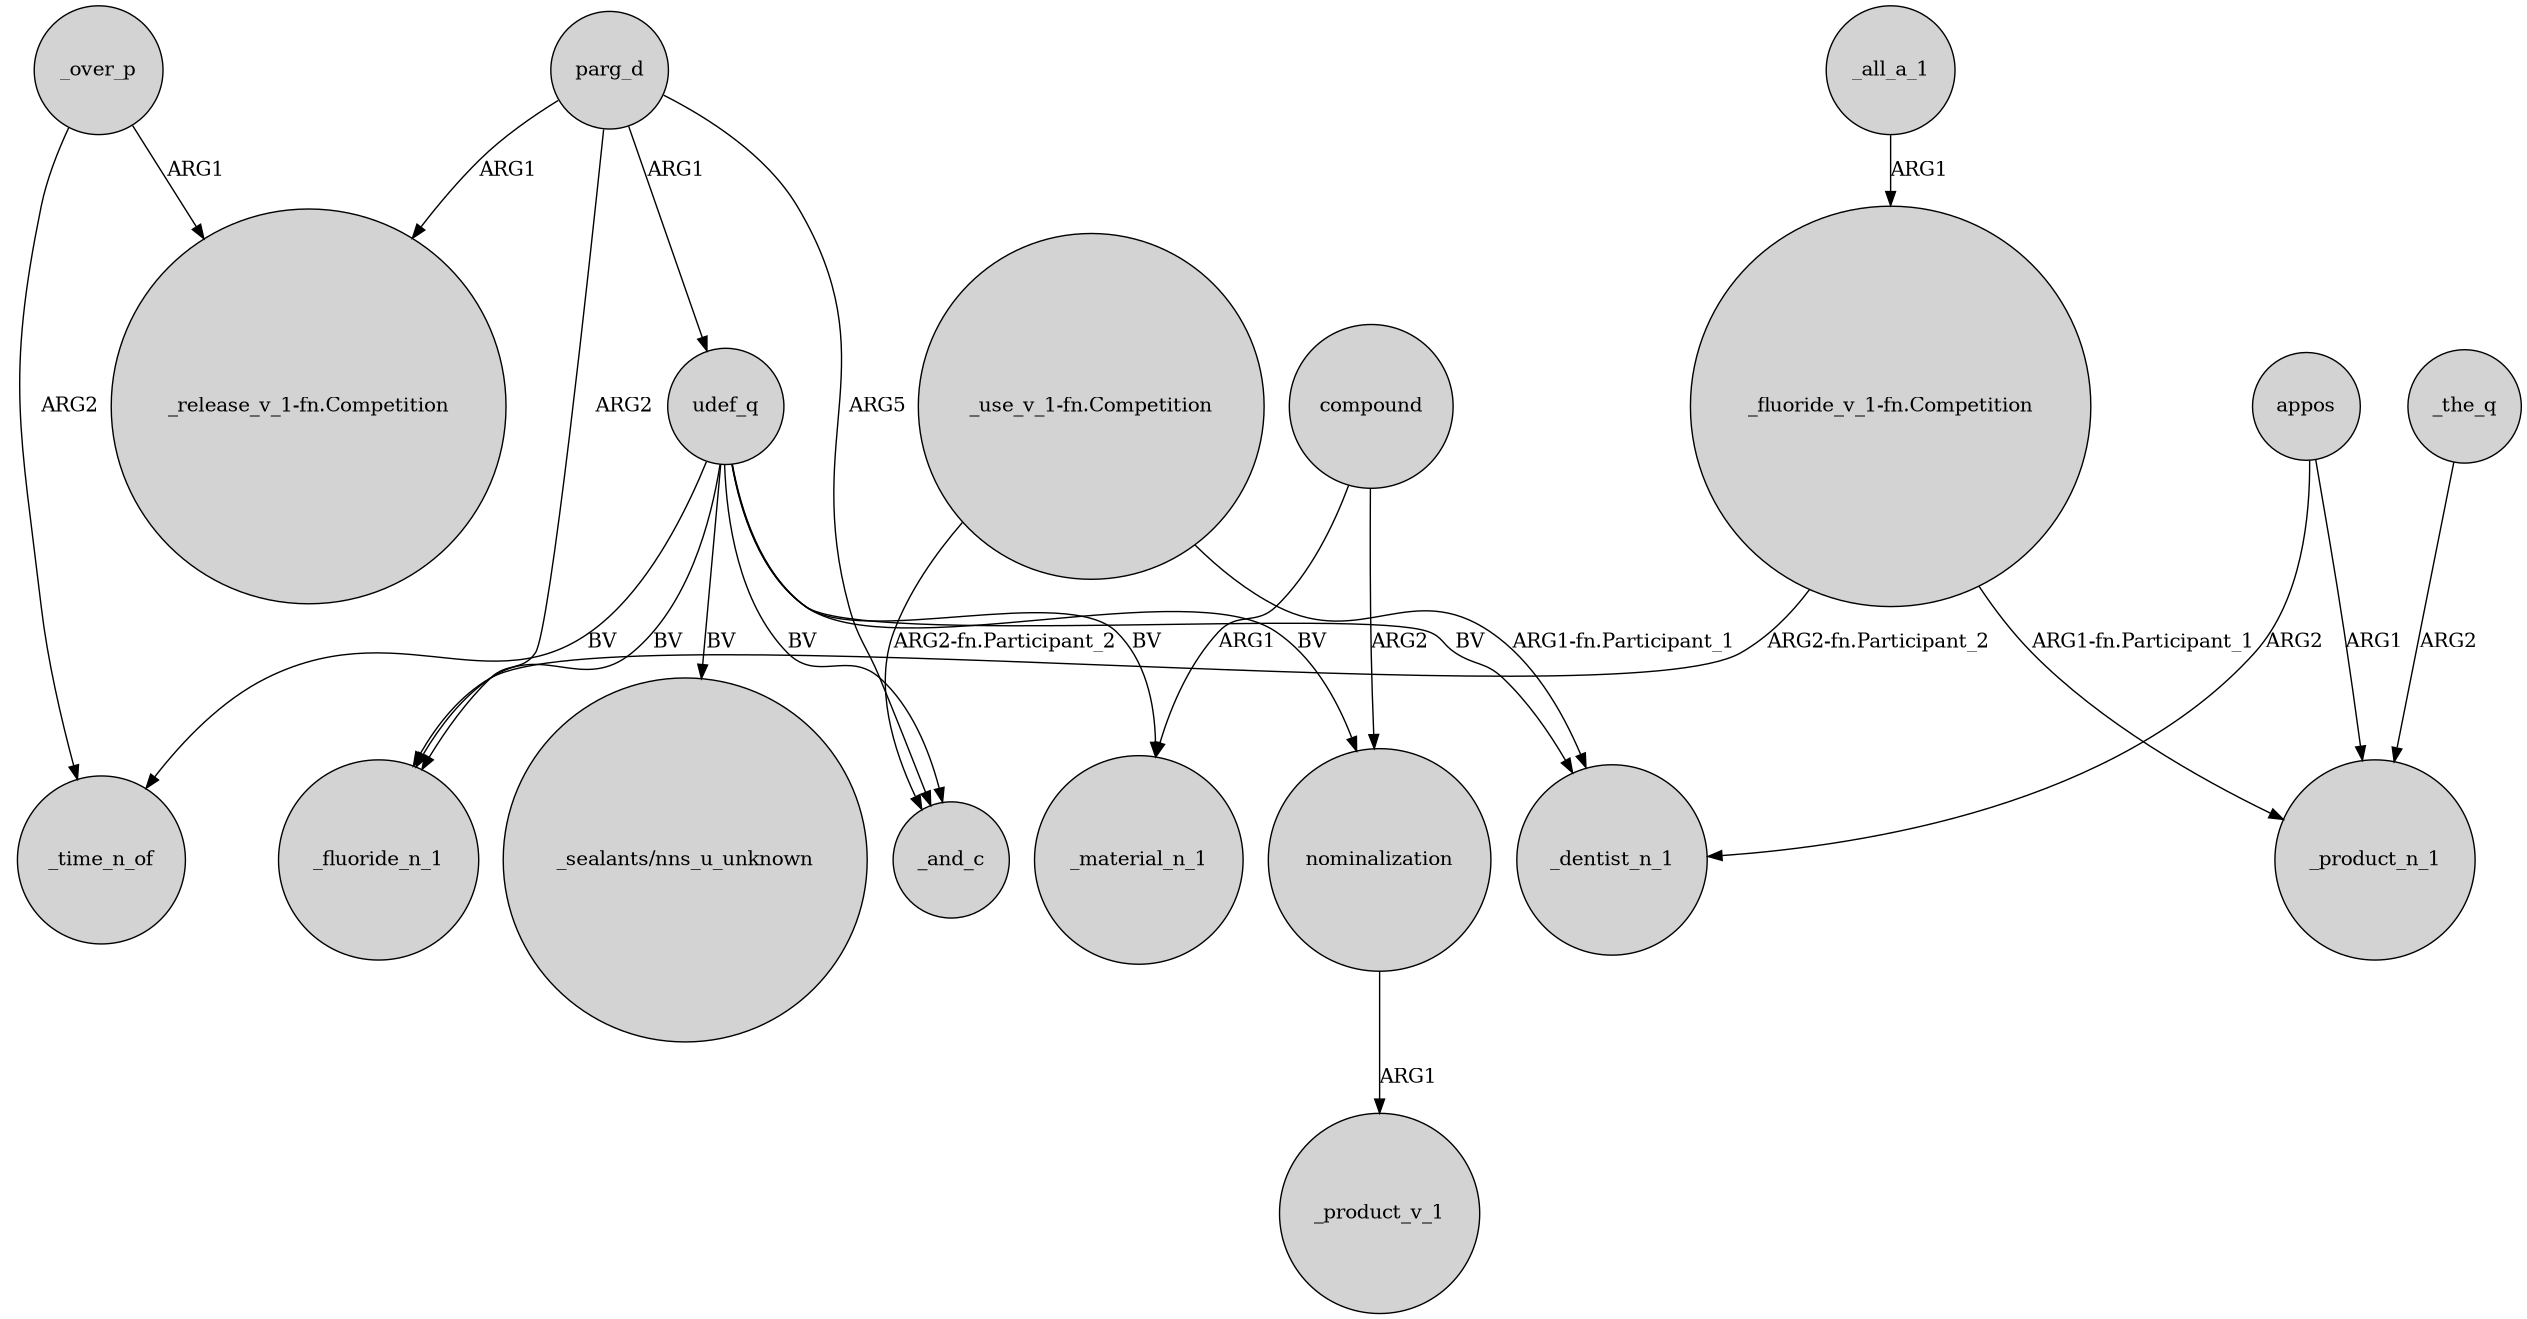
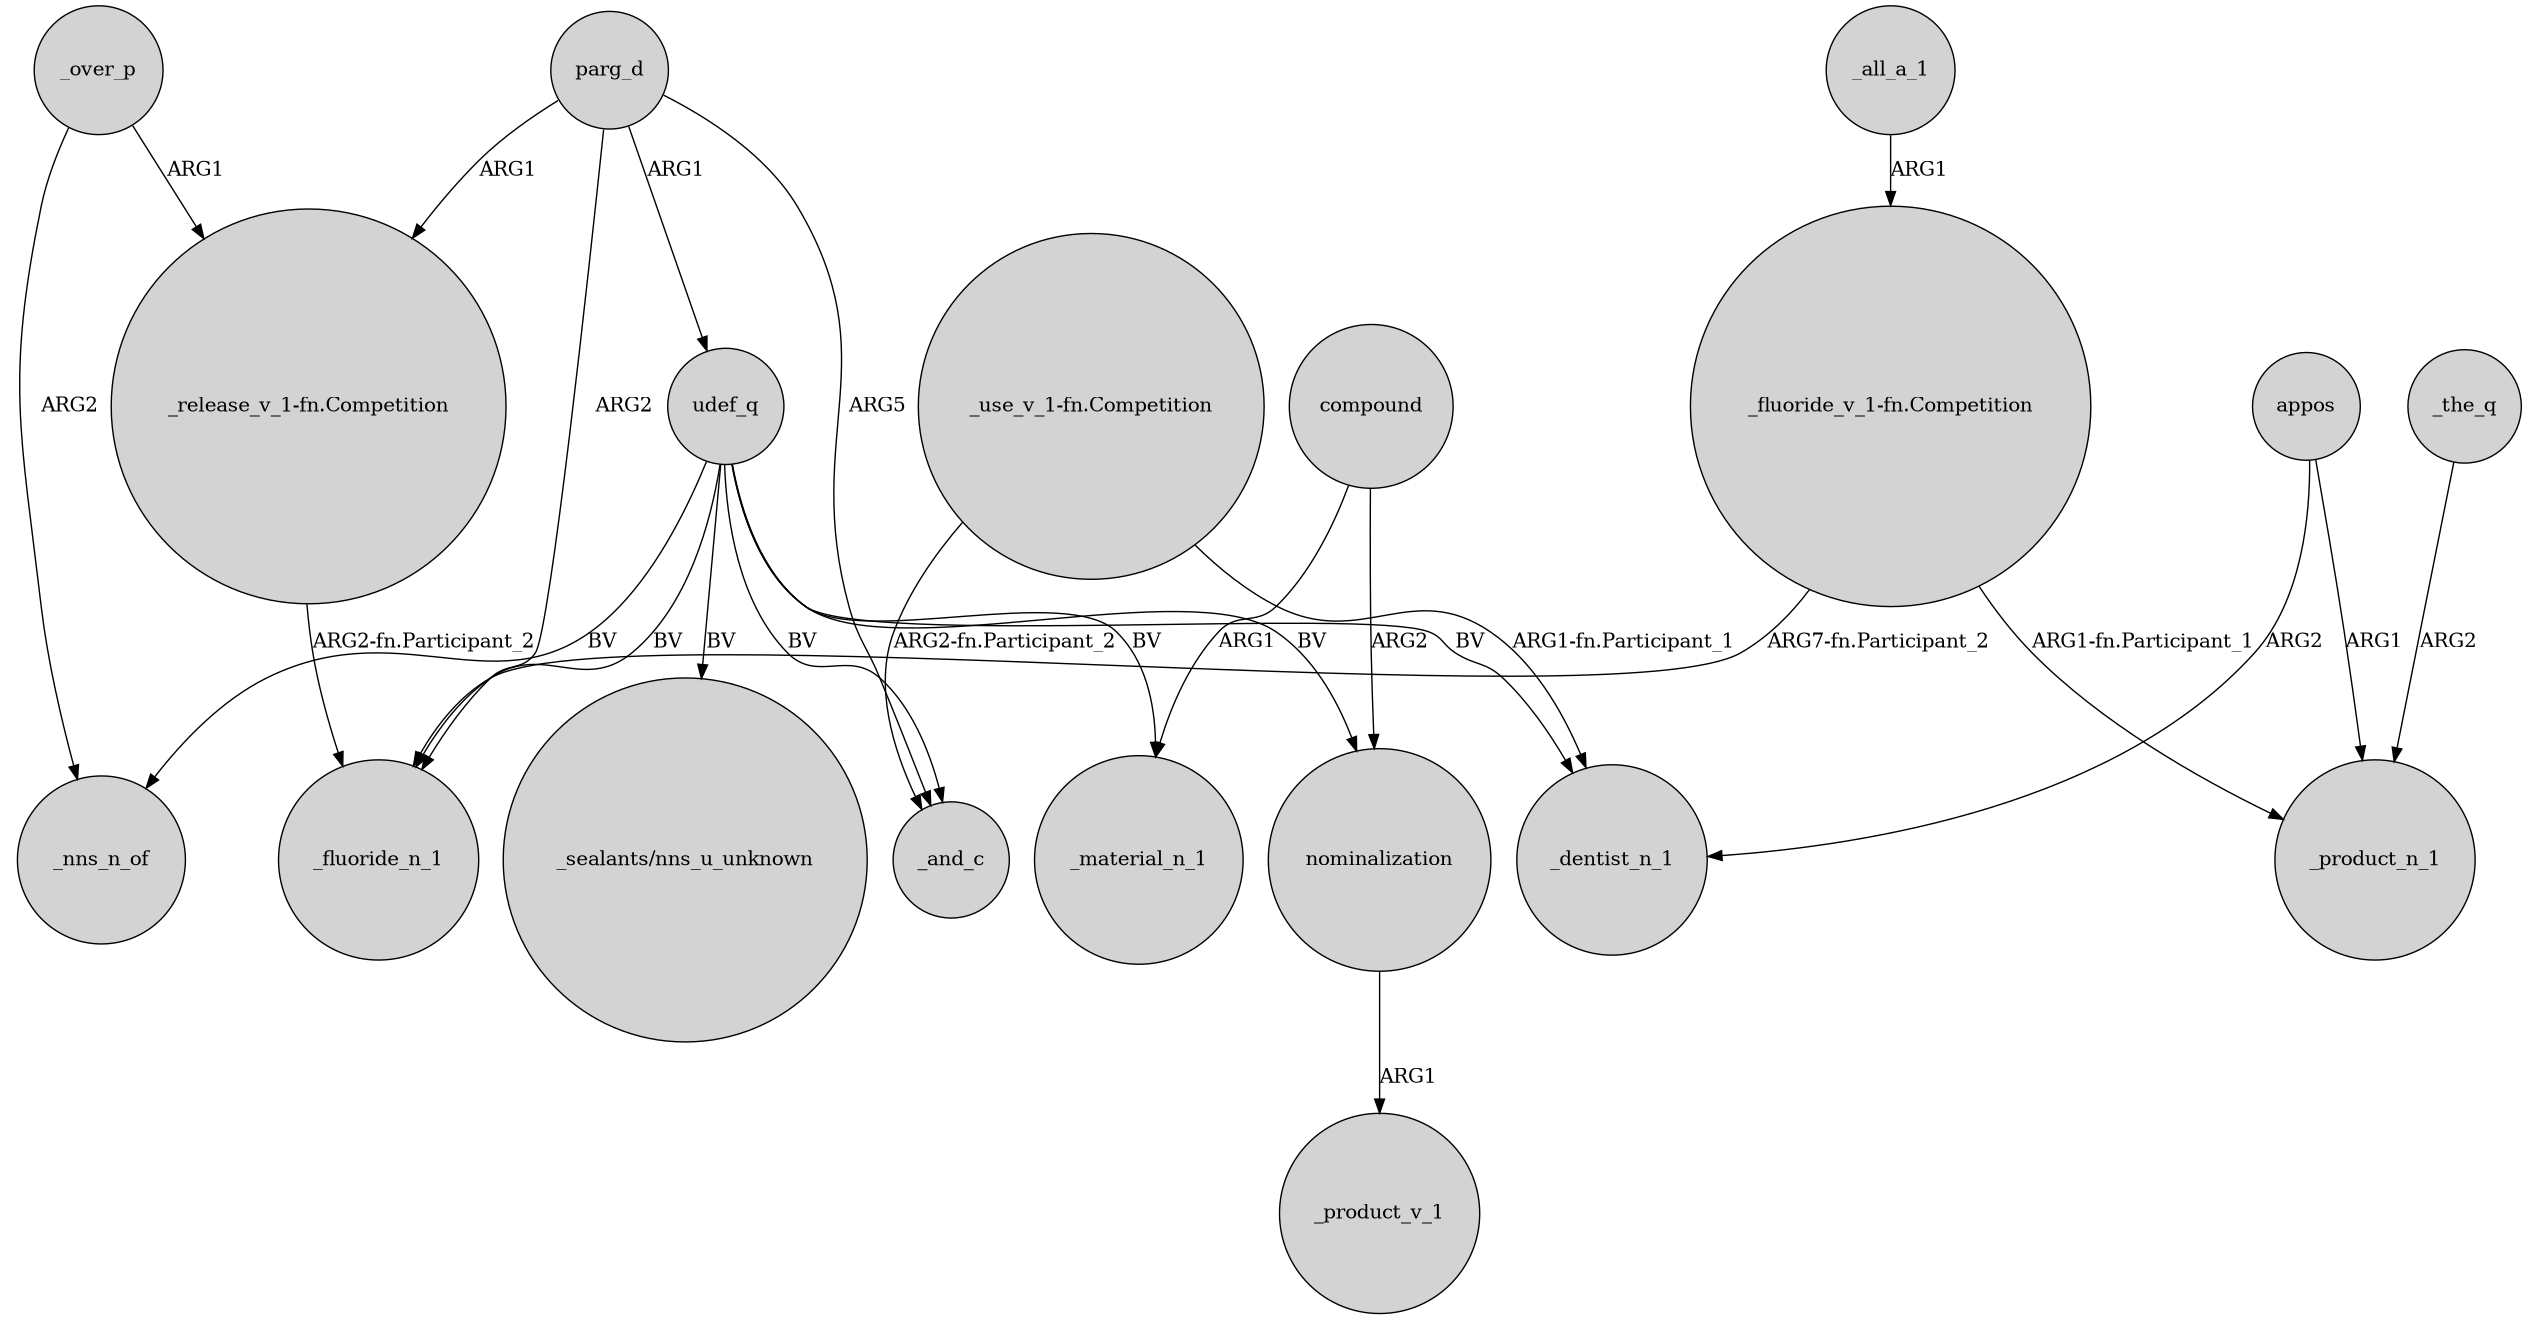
edge "_fluoride_v_1-fn.Competition" -> "_fluoride_n_1": label "ARG2-fn.Participant_2" -> "ARG7-fn.Participant_2"
edge "_release_v_1-fn.Competition" -> "_fluoride_n_1": added, label "ARG2-fn.Participant_2"
node "_time_n_of": label "_time_n_of" -> "_nns_n_of"
